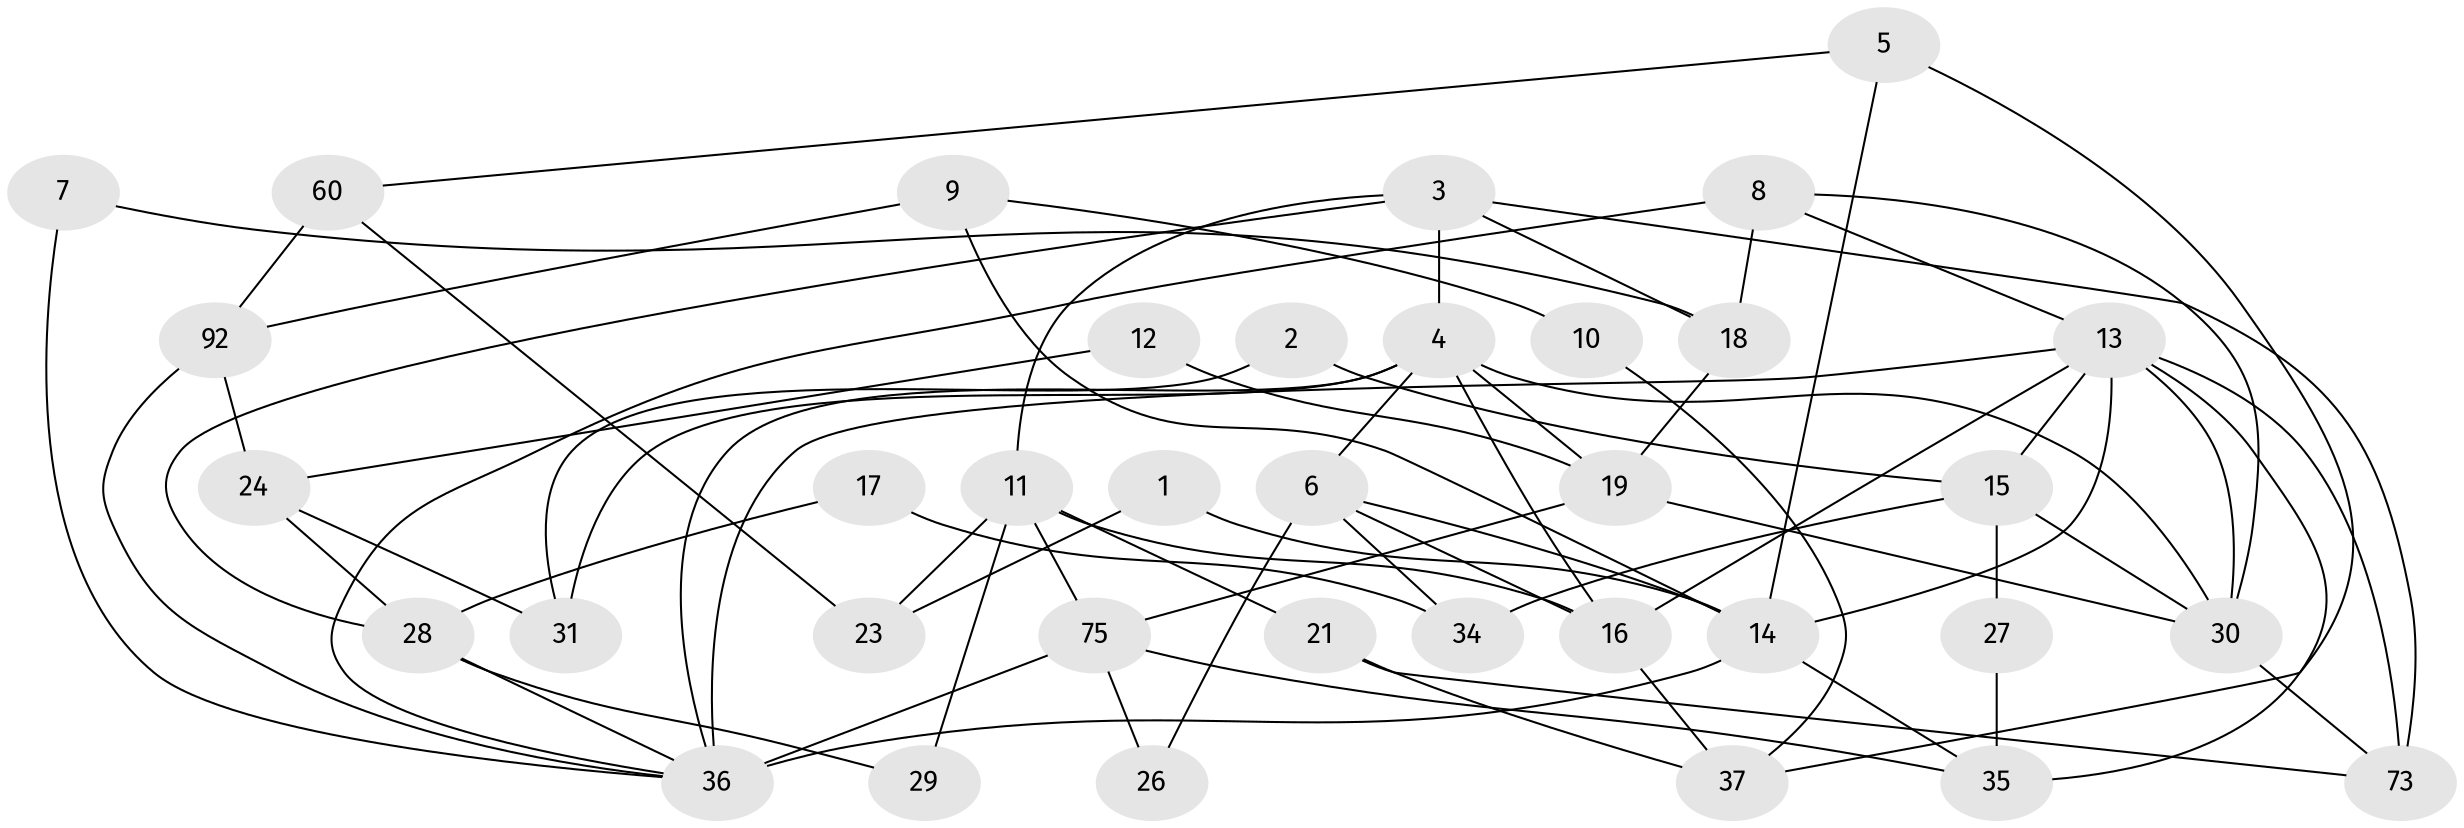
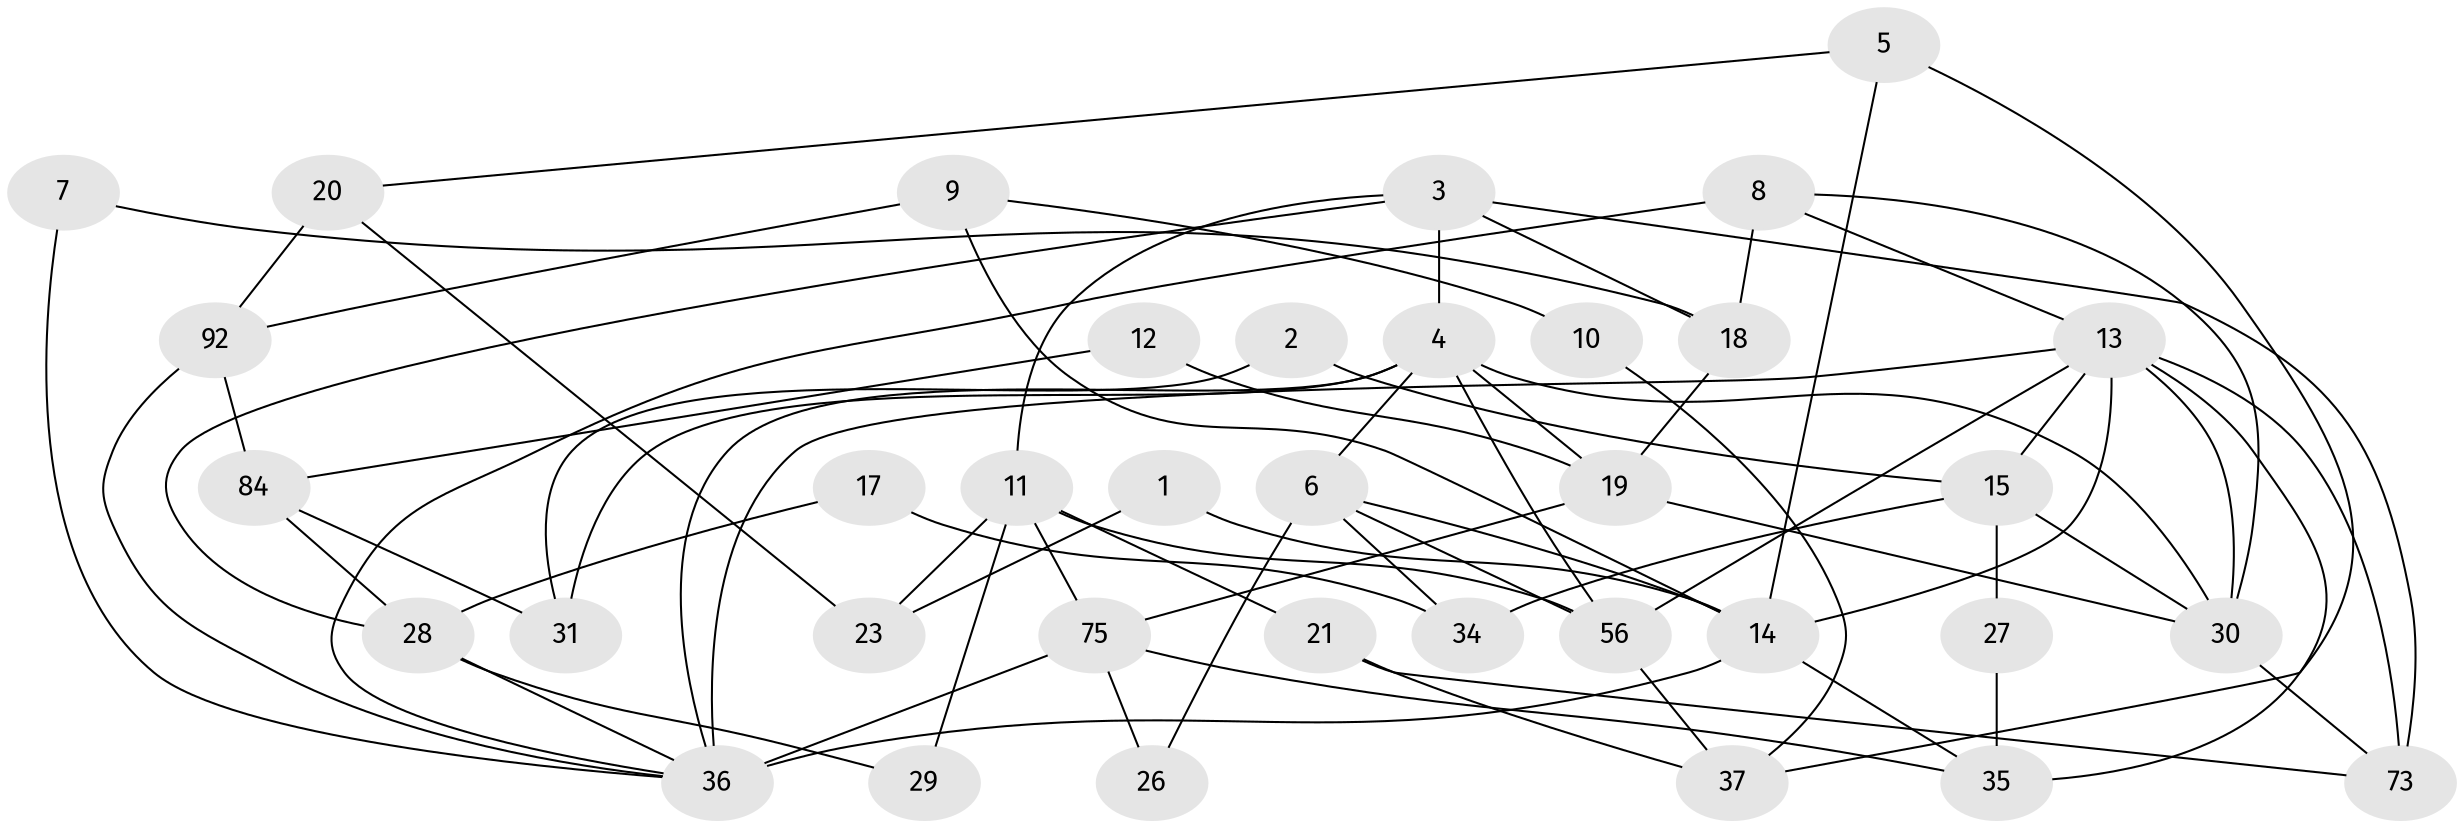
node "60": label "60" -> "20"
node "24": label "24" -> "84"
node "16": label "16" -> "56"
